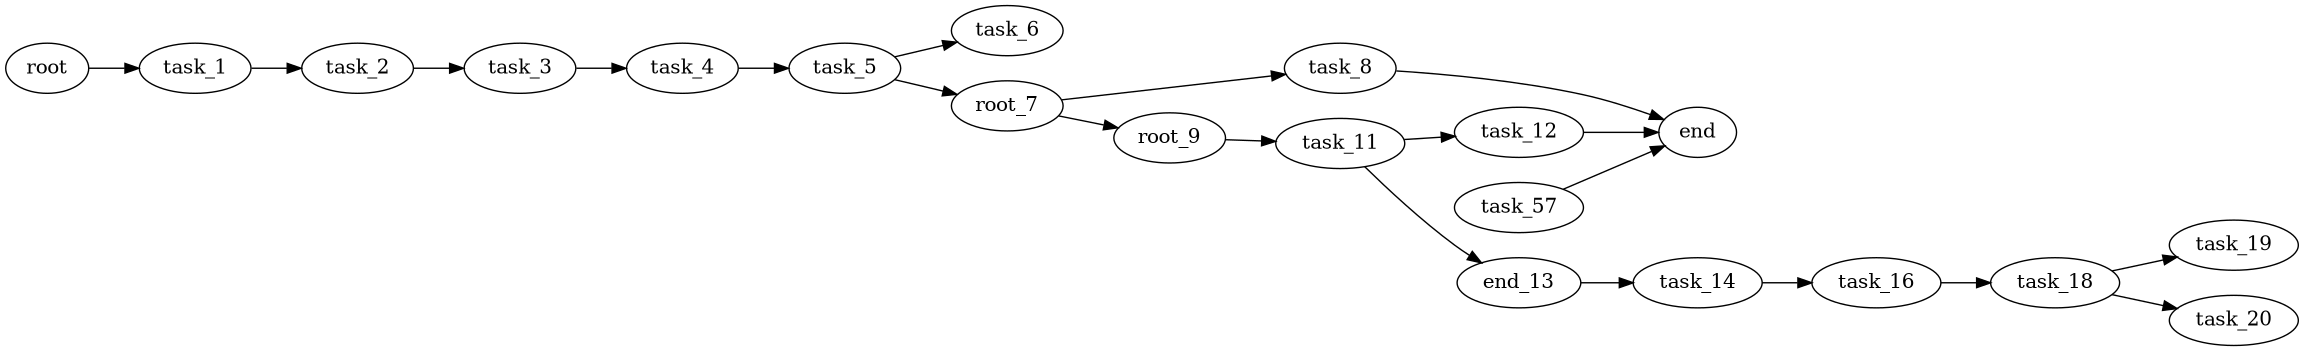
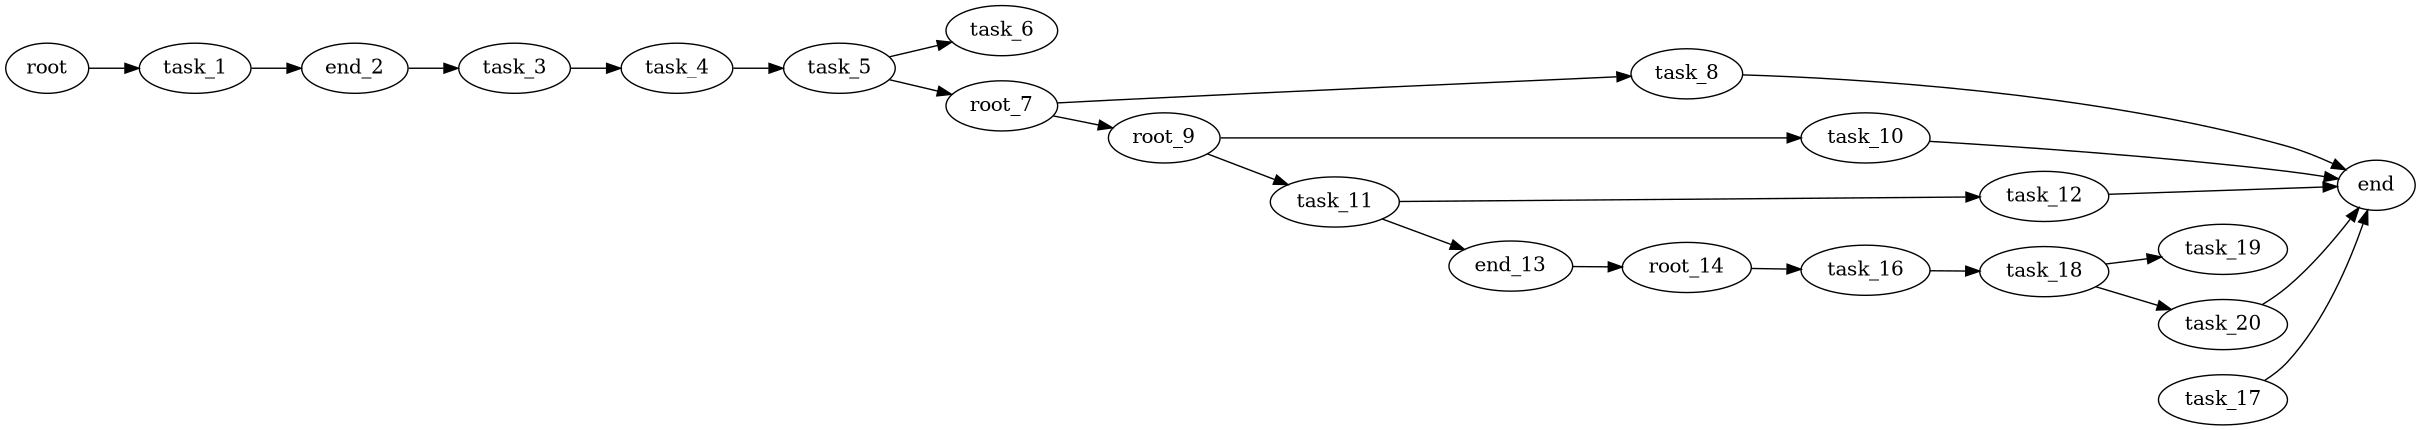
node "task_2": label "task_2" -> "end_2"
node "task_10": added
node "task_57": label "task_57" -> "task_17"
edge "task_20" -> "end": added
node "task_14": label "task_14" -> "root_14"
